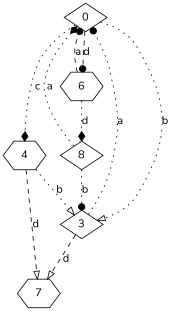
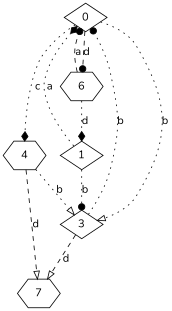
edge "3" -> "0": label "a" -> "b"
node "8": label "8" -> "1"
